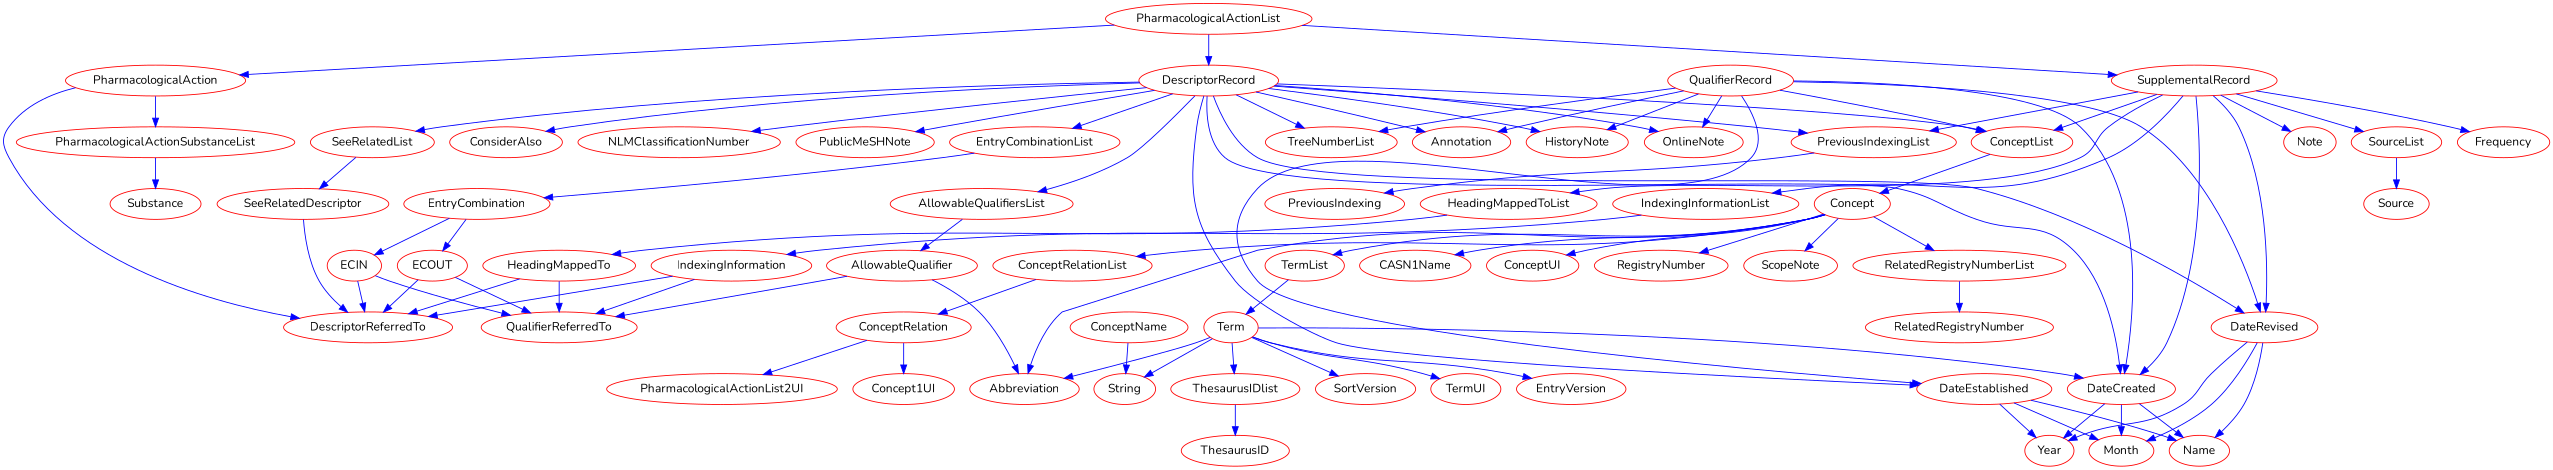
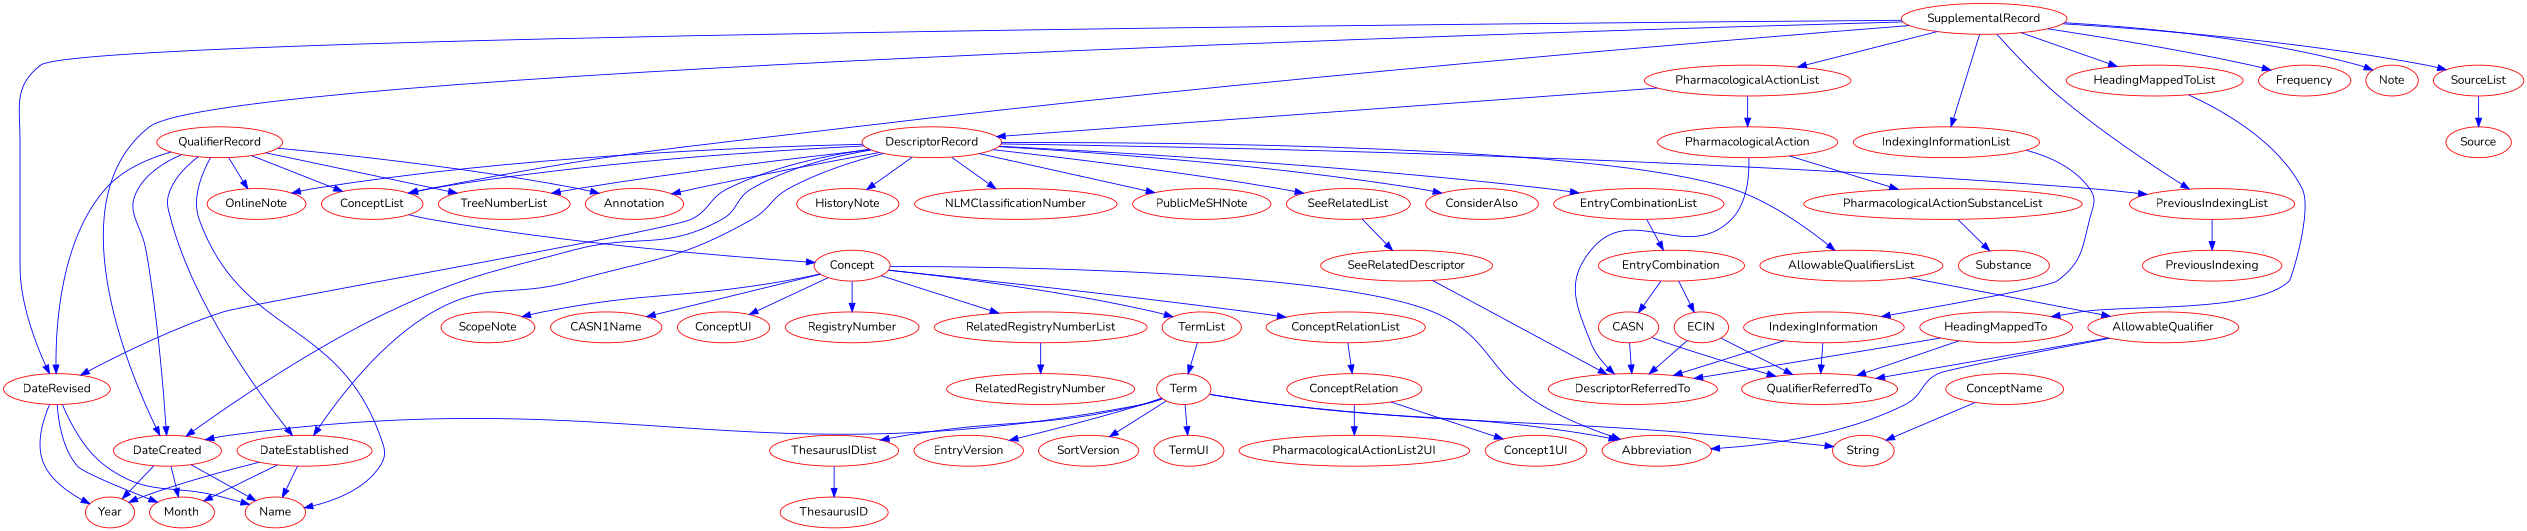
edge "PharmacologicalActionList" -> "SupplementalRecord": reversed
edge "QualifierRecord" -> "HistoryNote": now "QualifierRecord" -> "Name"
node "ECOUT": label "ECOUT" -> "CASN"
